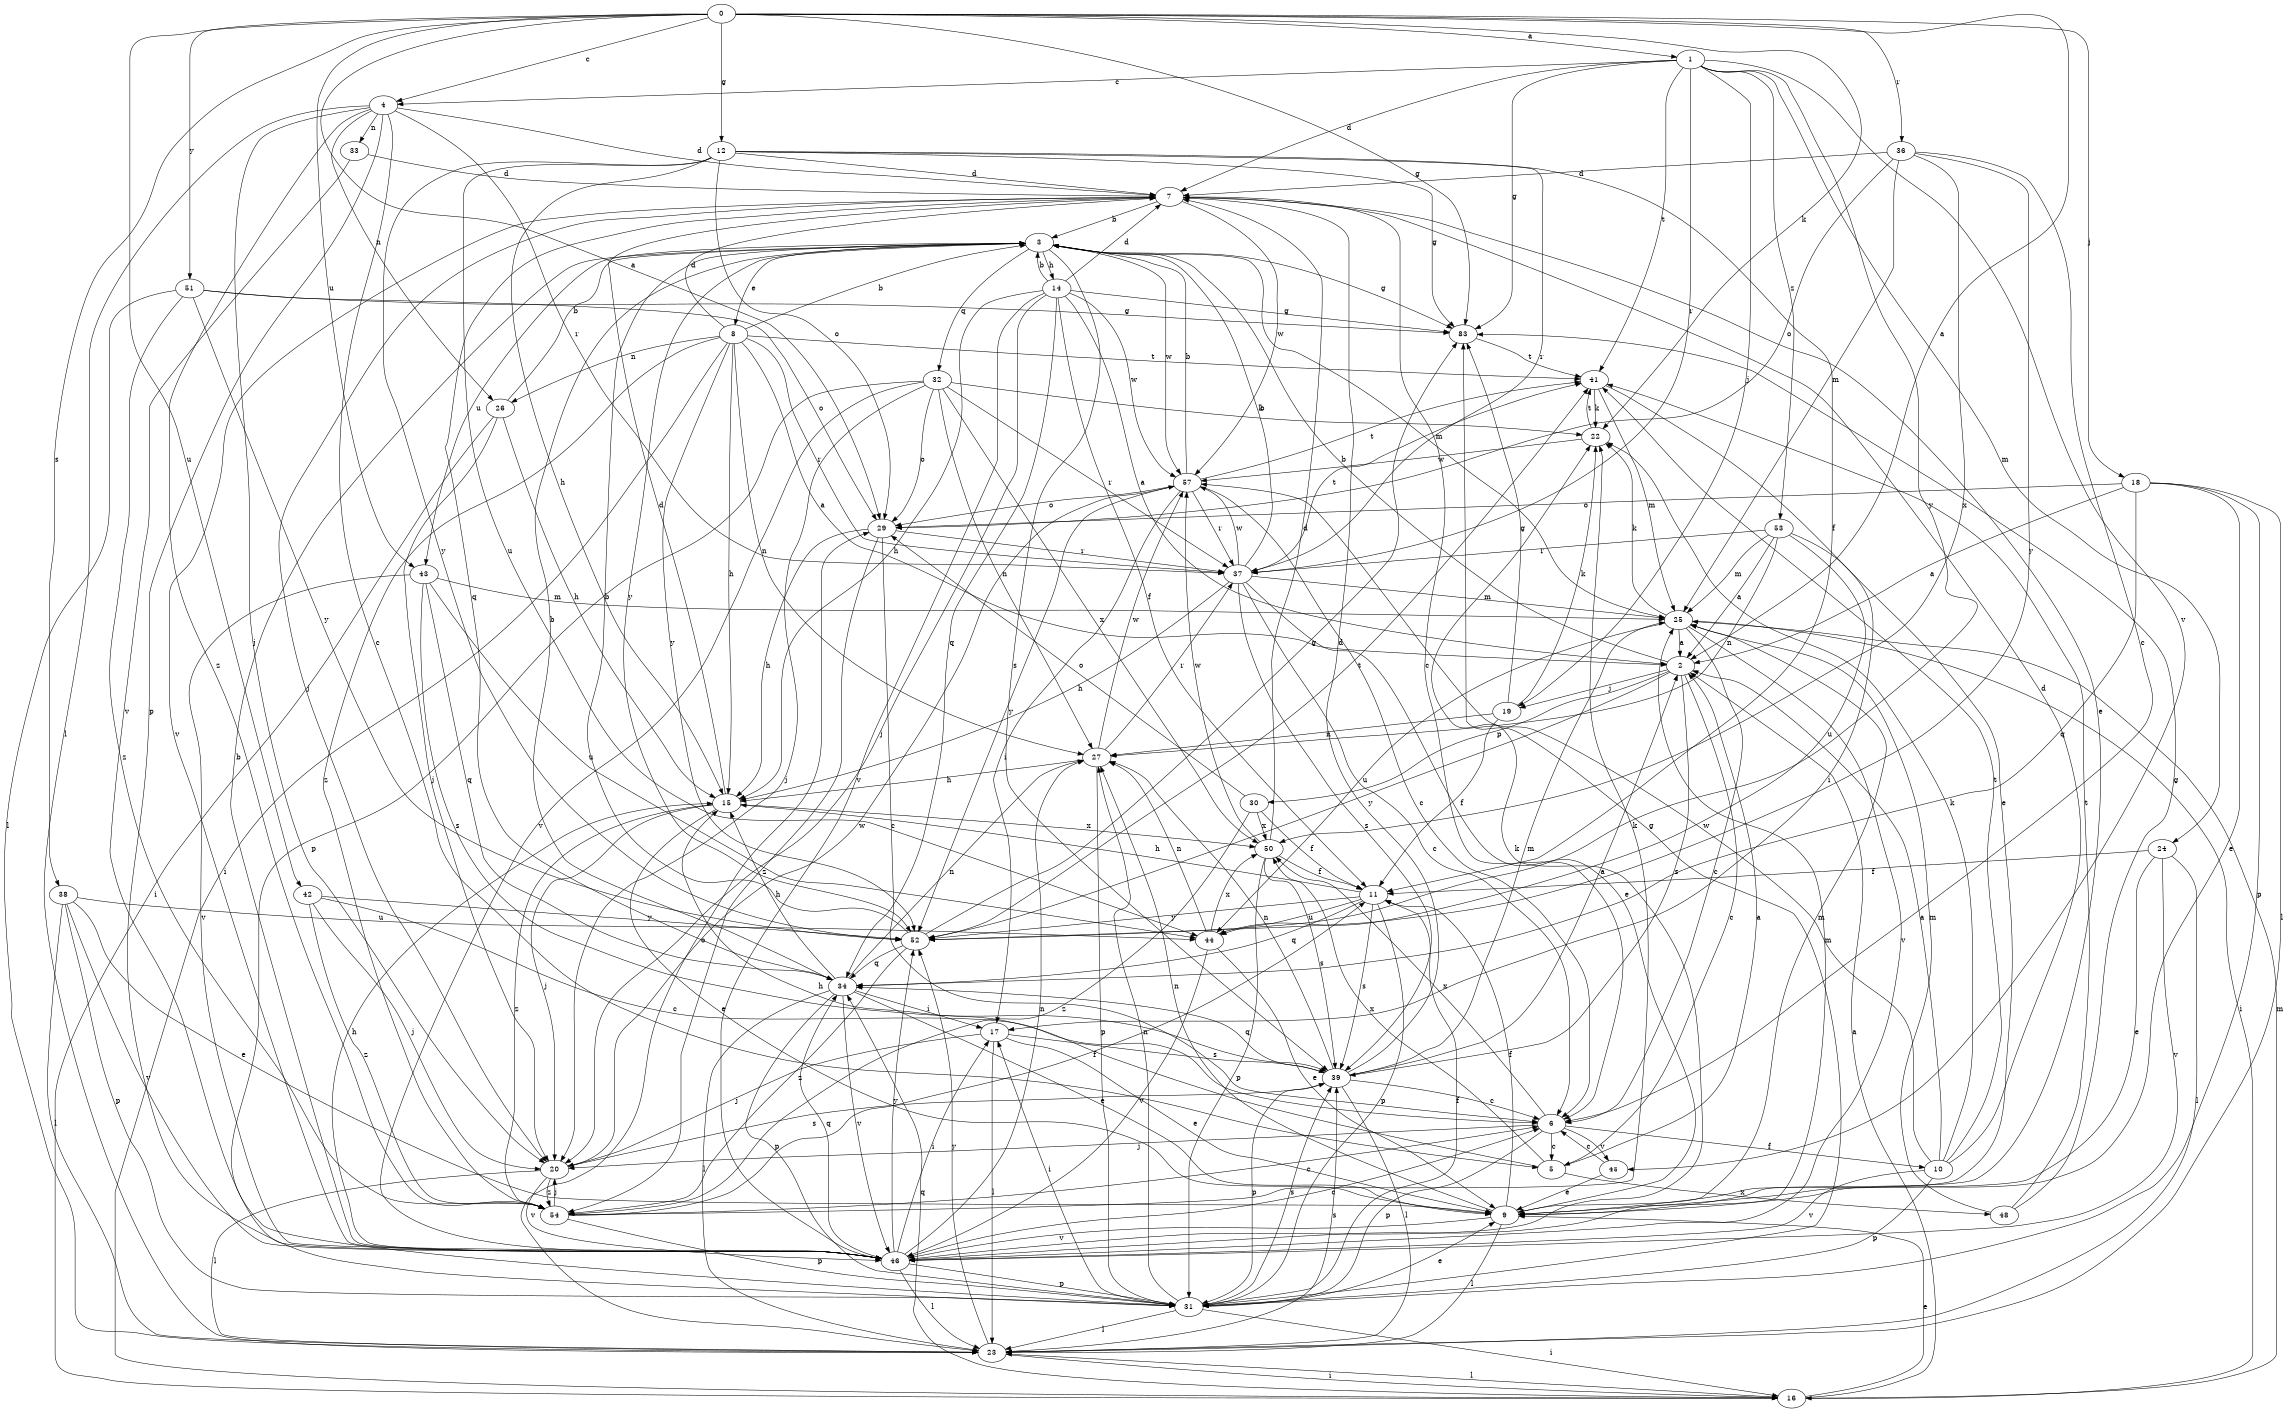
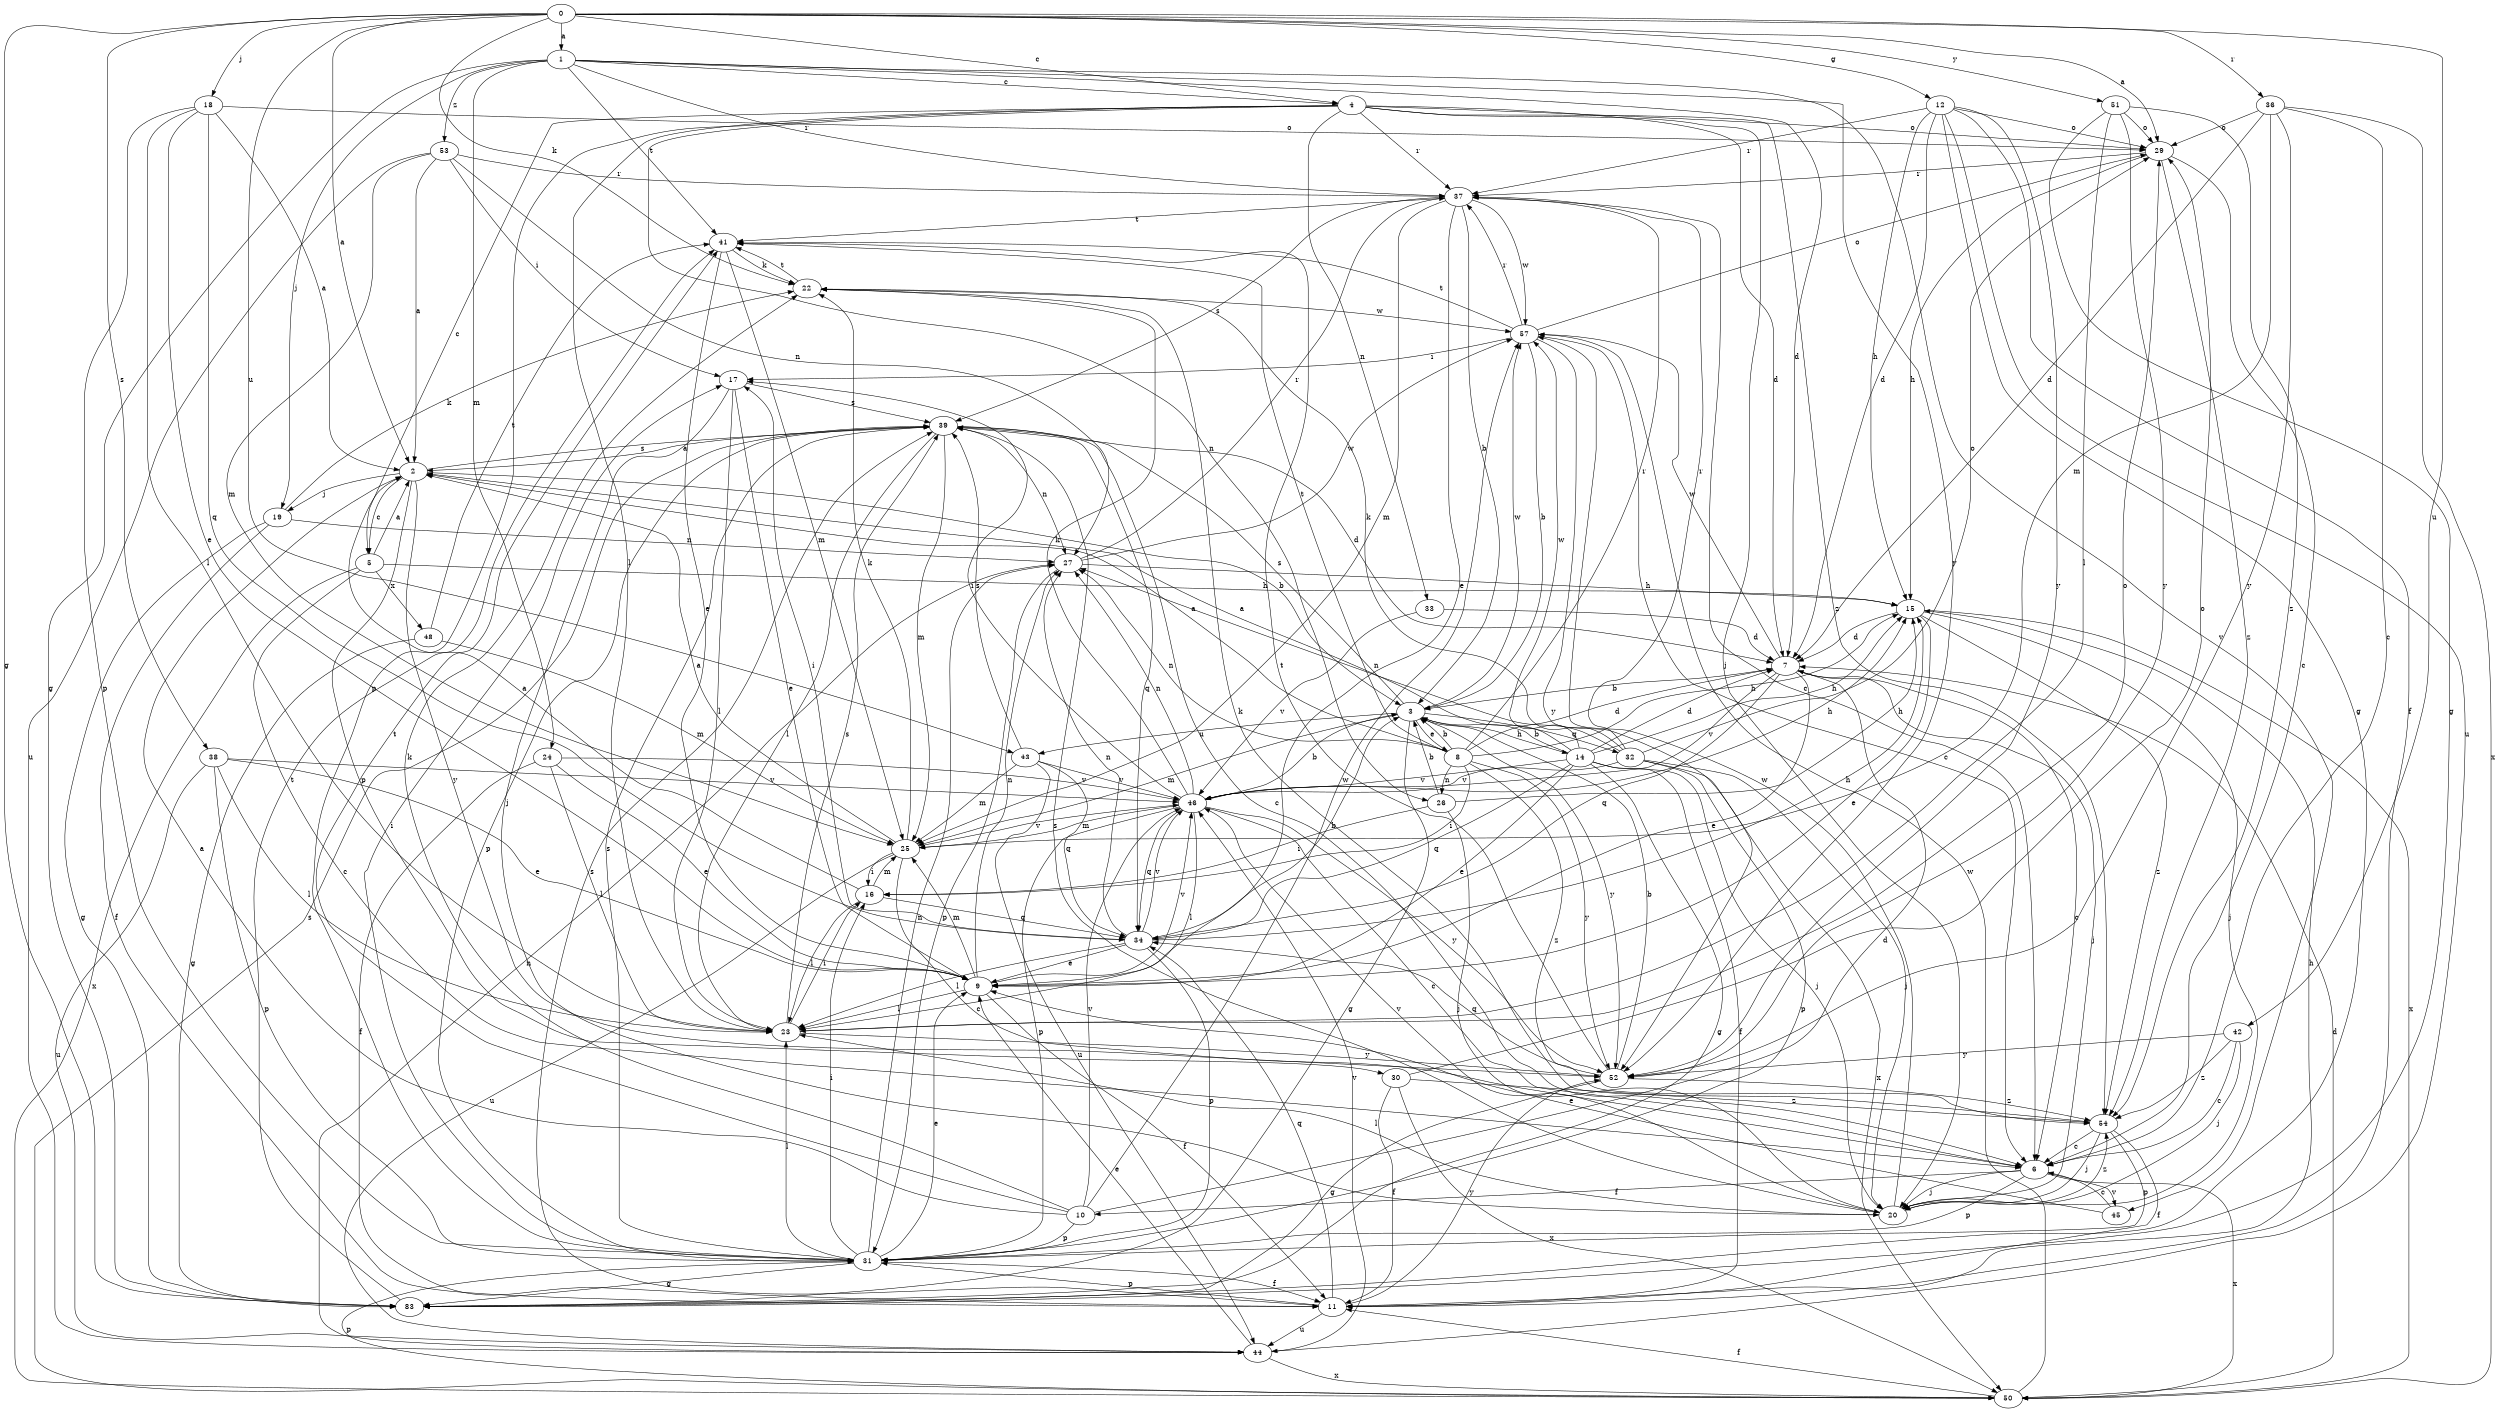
edge "4" -> "29": added, label "o"
edge "37" -> "15": removed, label "h"
edge "6" -> "5": reversed
edge "16" -> "9": now "14" -> "9"
